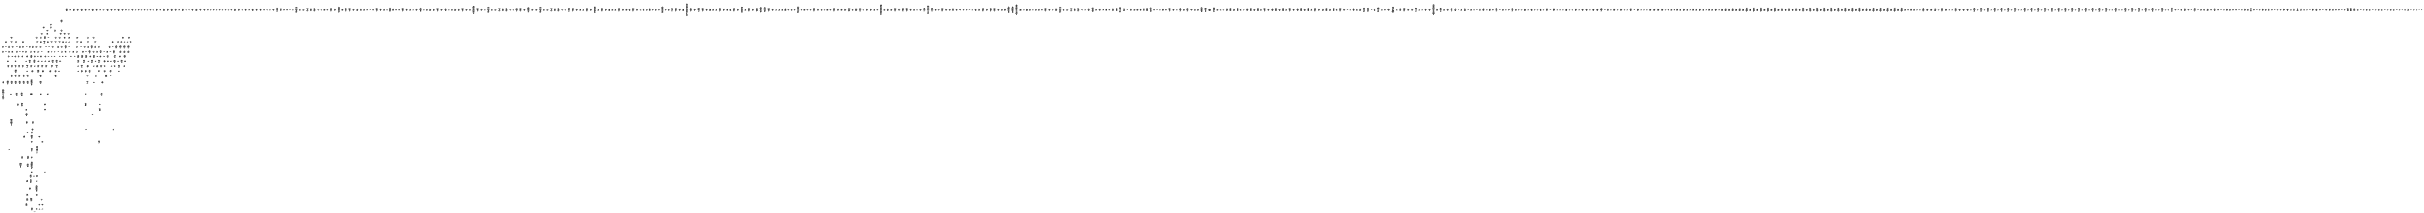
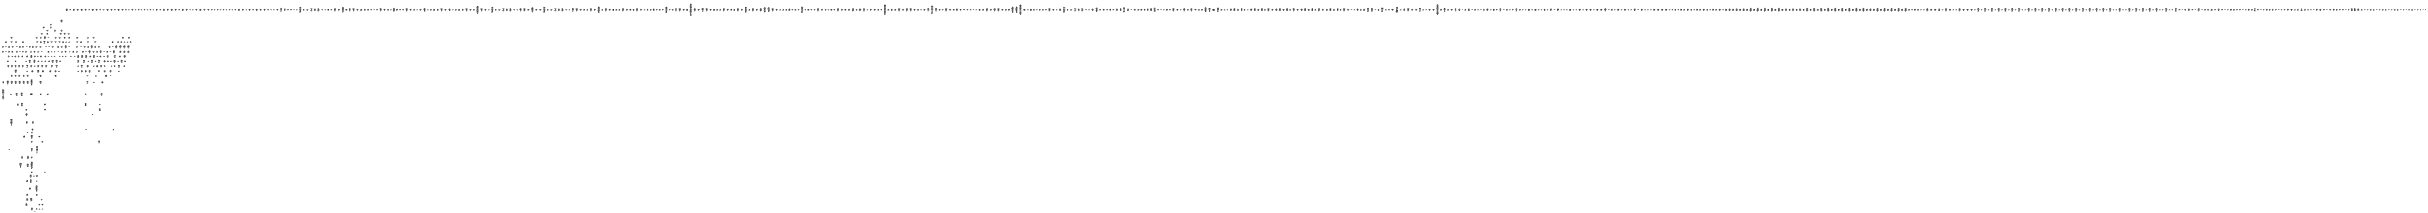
node "# 0x4d6 JUMPDEST PUSHX MemData MLOAD SUB RETURN": added
